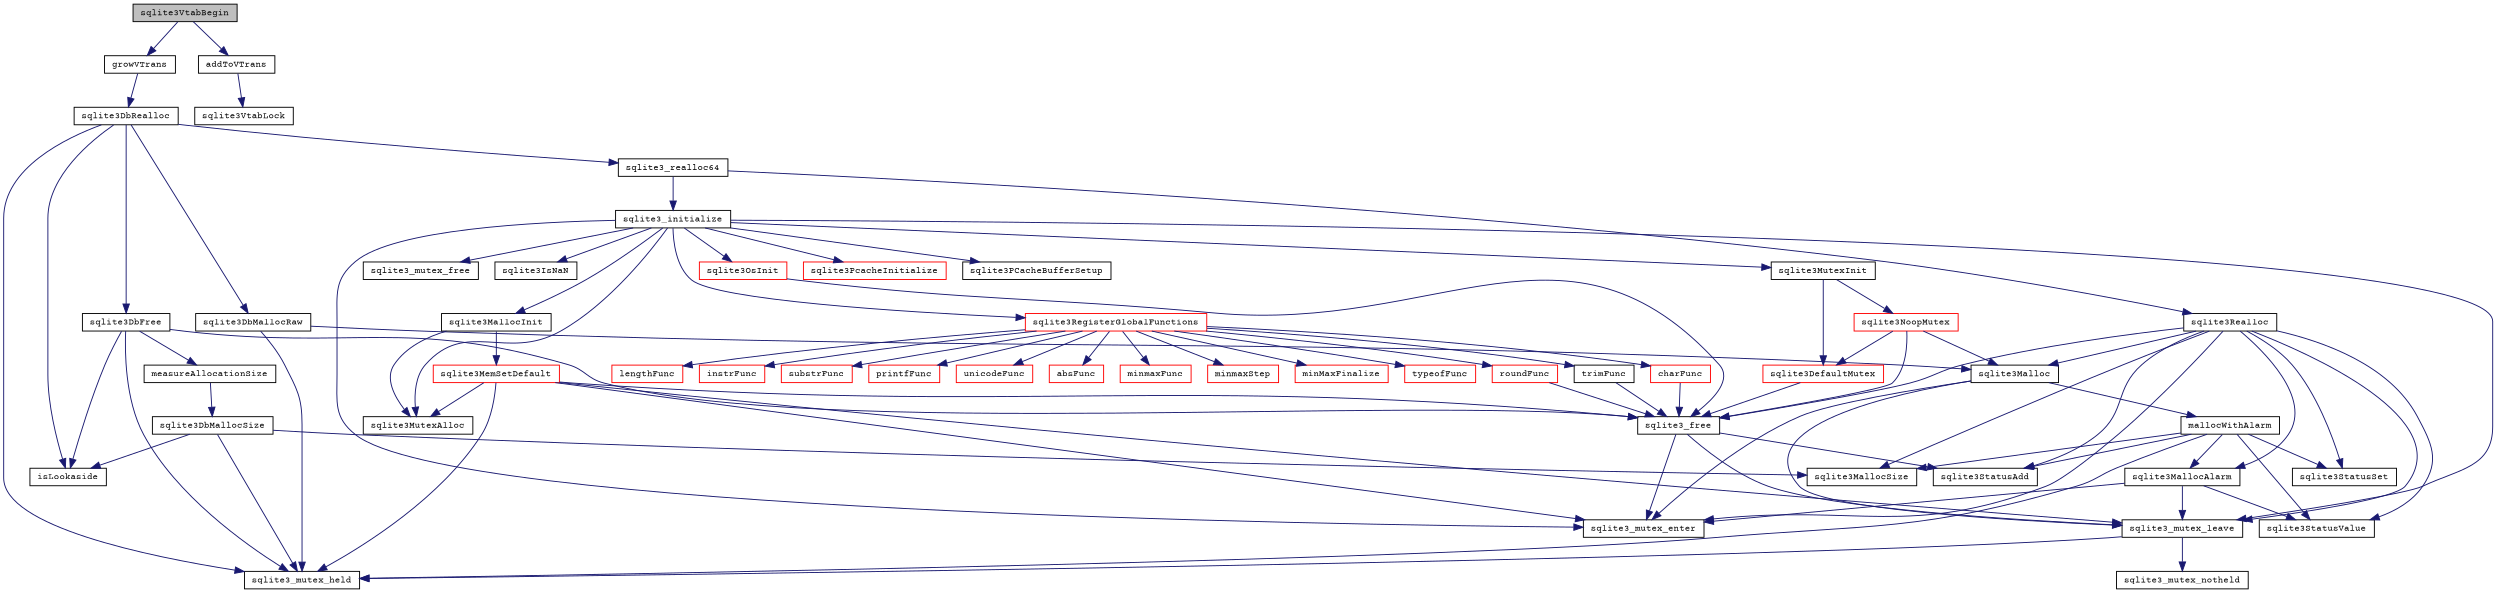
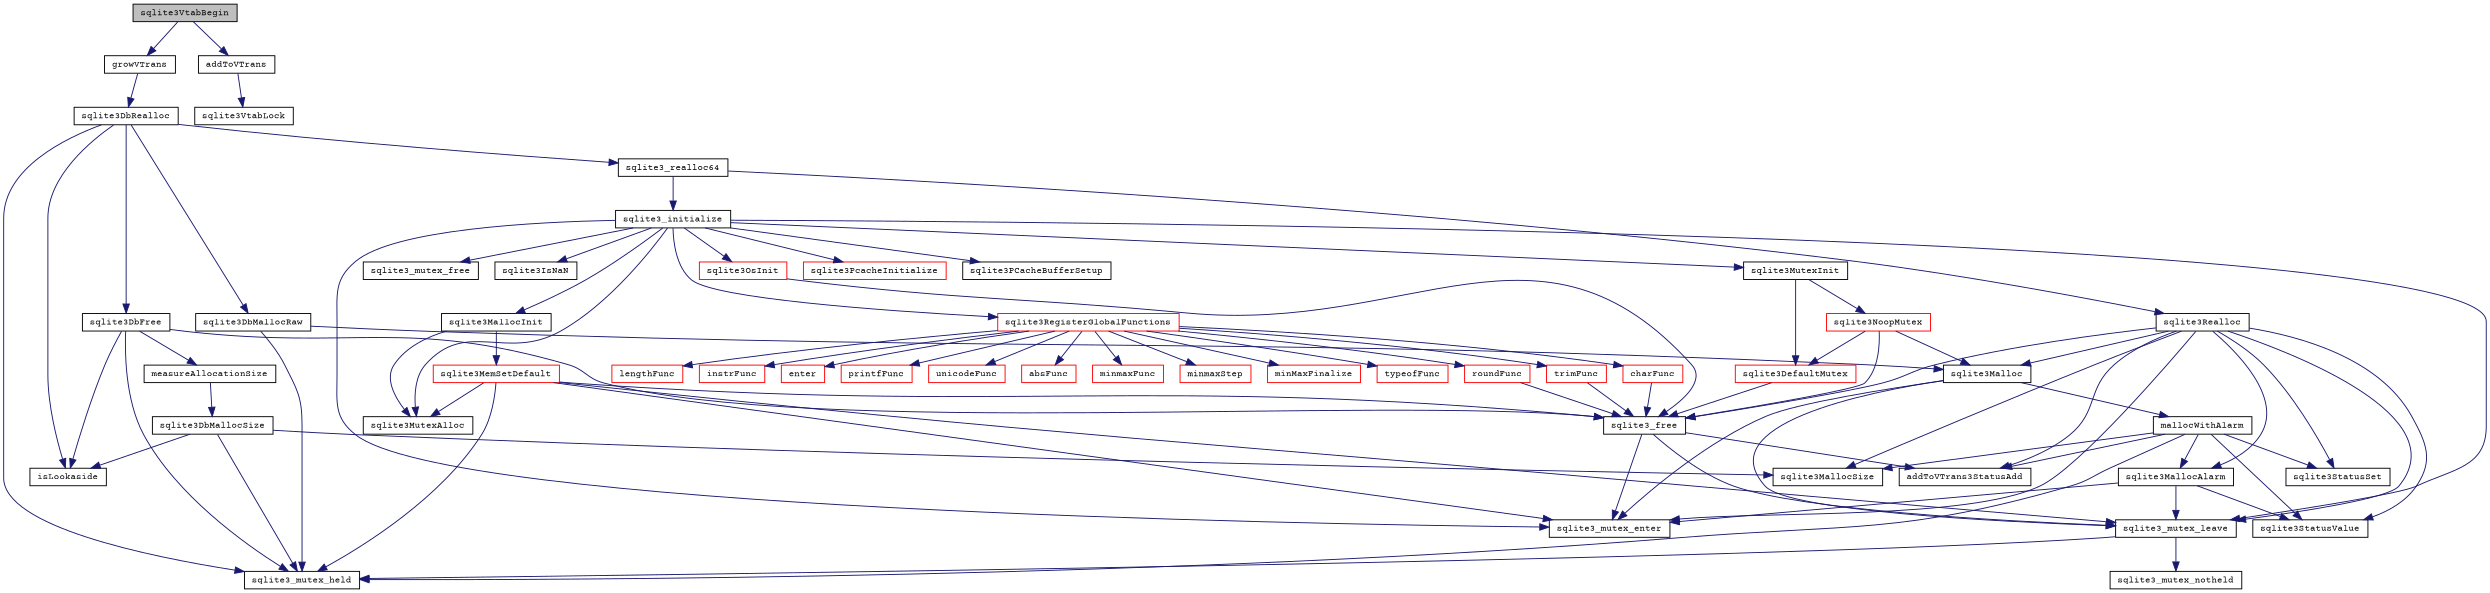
node "substrFunc": label "substrFunc" -> "enter"
node "trimFunc": color black -> red
node "sqlite3StatusAdd": label "sqlite3StatusAdd" -> "addToVTrans3StatusAdd"
